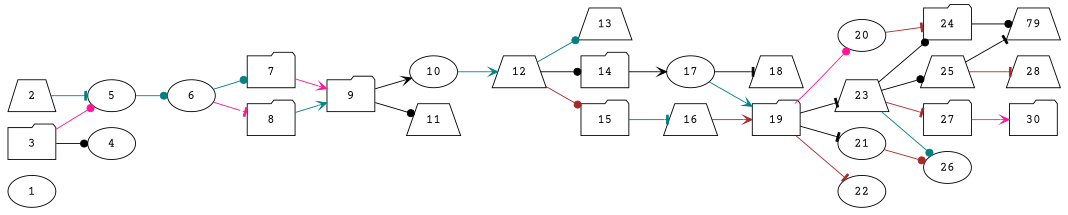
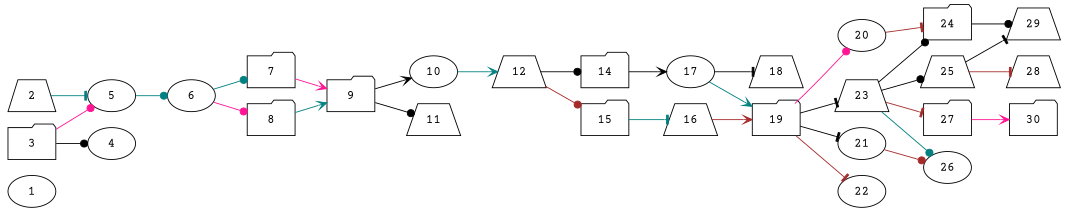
node "13": removed
node "79": label "79" -> "29"
edge "6" -> "8": arrowhead tee -> dot
